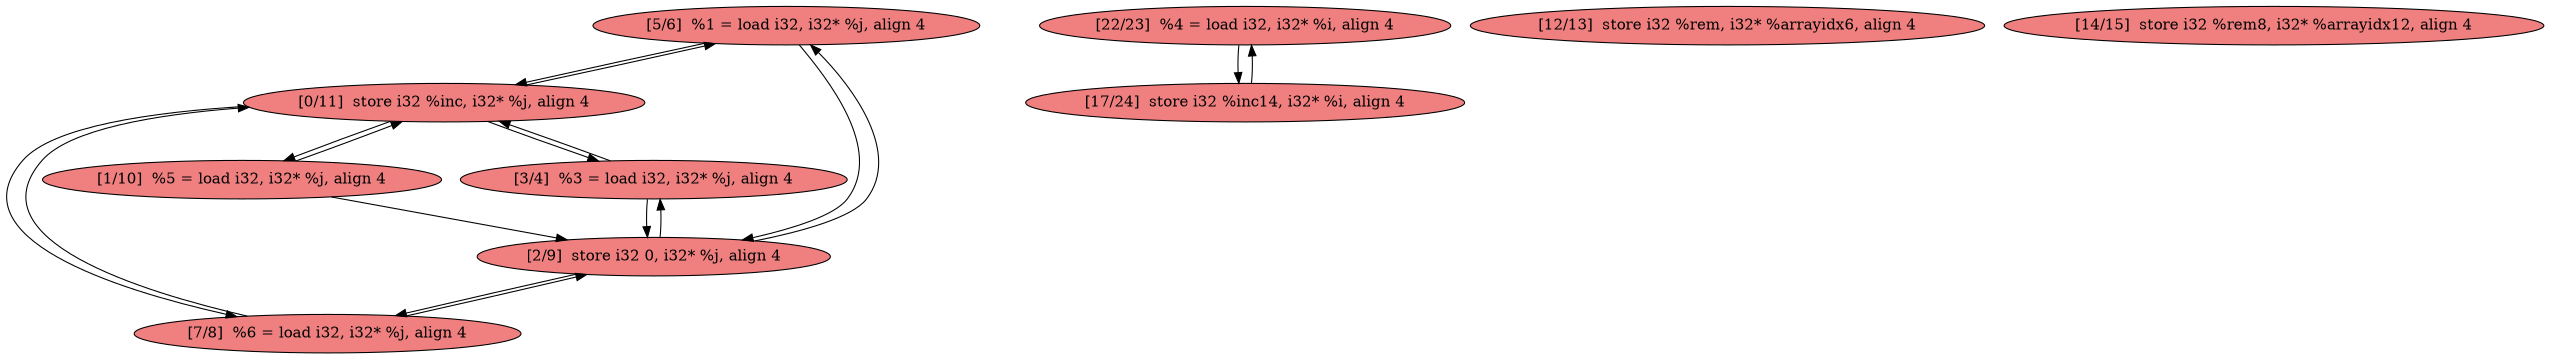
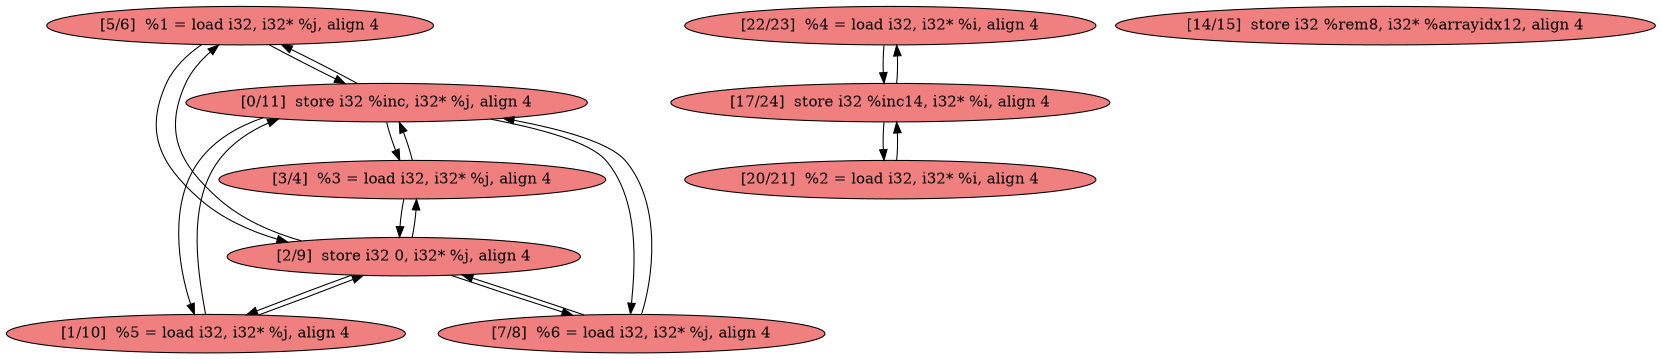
node "[12/13]  store i32 %rem, i32* %arrayidx6, align 4": removed
node "[20/21]  %2 = load i32, i32* %i, align 4": added
edge "[2/9]  store i32 0, i32* %j, align 4" -> "[1/10]  %5 = load i32, i32* %j, align 4": added
